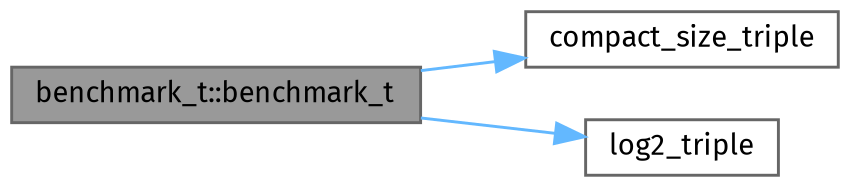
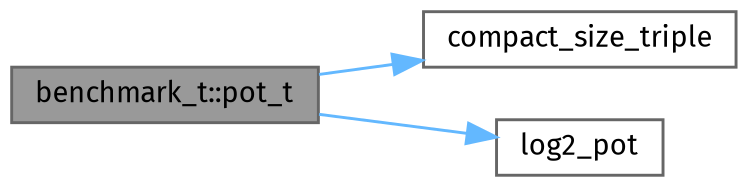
node "benchmark_t::benchmark_t": label "benchmark_t::benchmark_t" -> "benchmark_t::pot_t"
node "log2_triple": label "log2_triple" -> "log2_pot"
